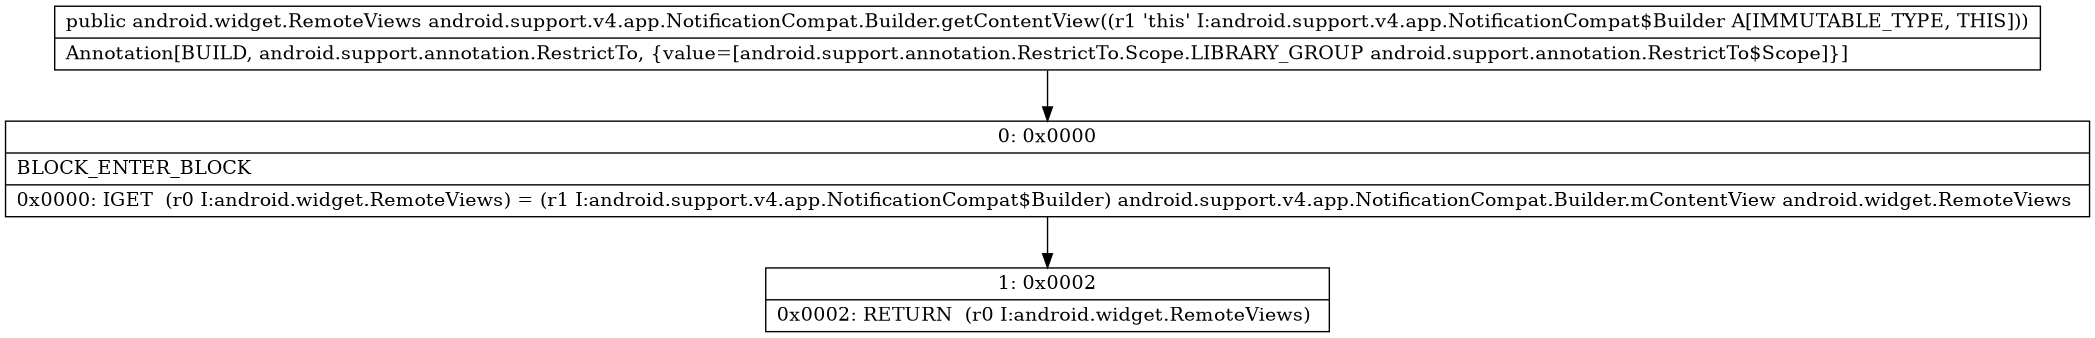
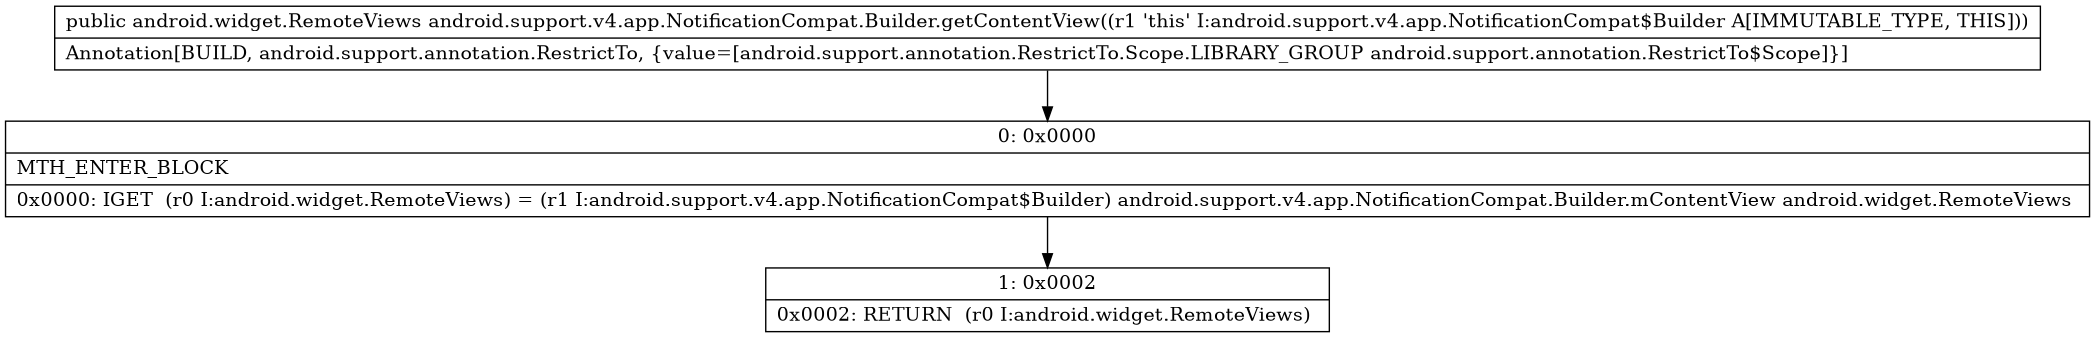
node "0: 0x0000": text "BLOCK_ENTER_BLOCK" -> "MTH_ENTER_BLOCK"
